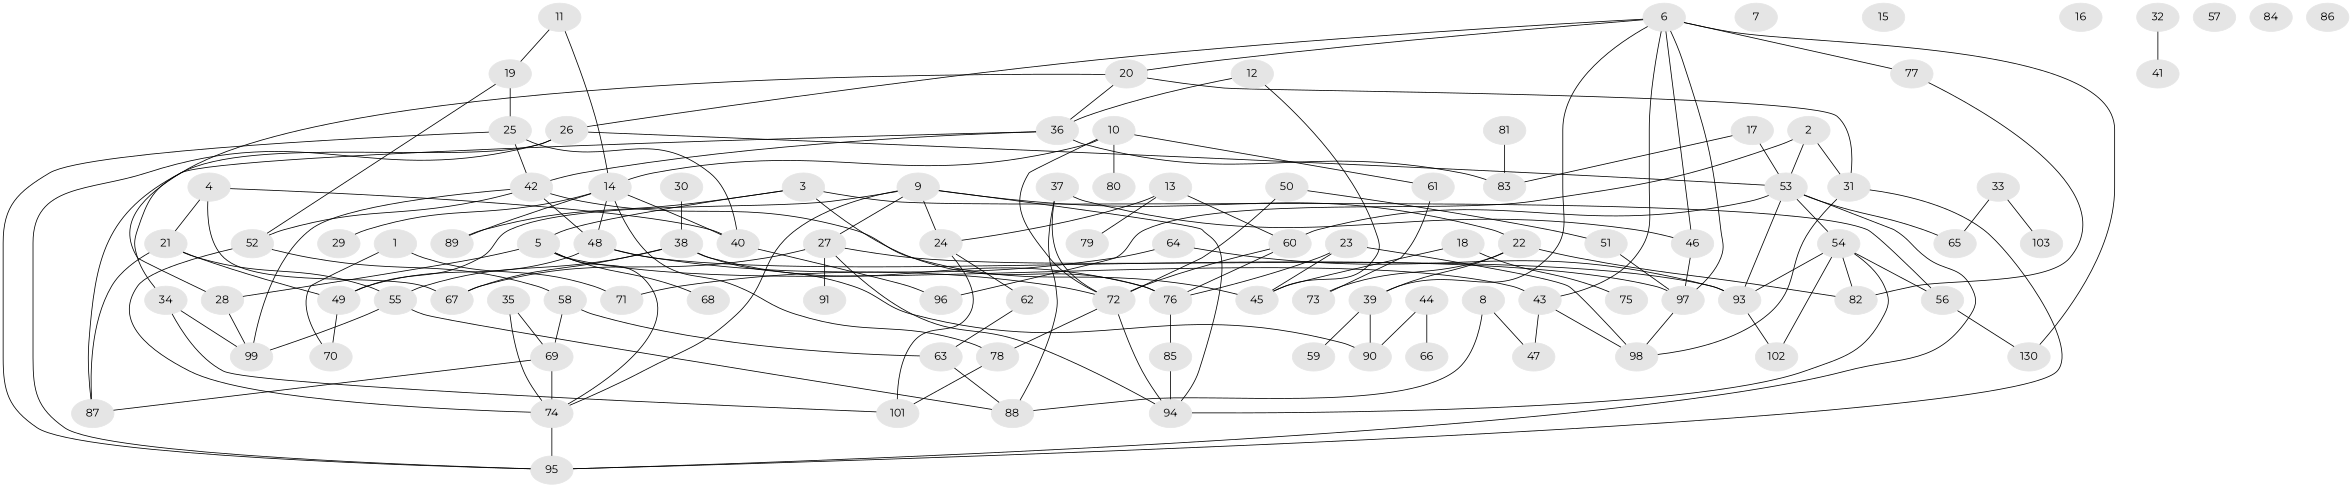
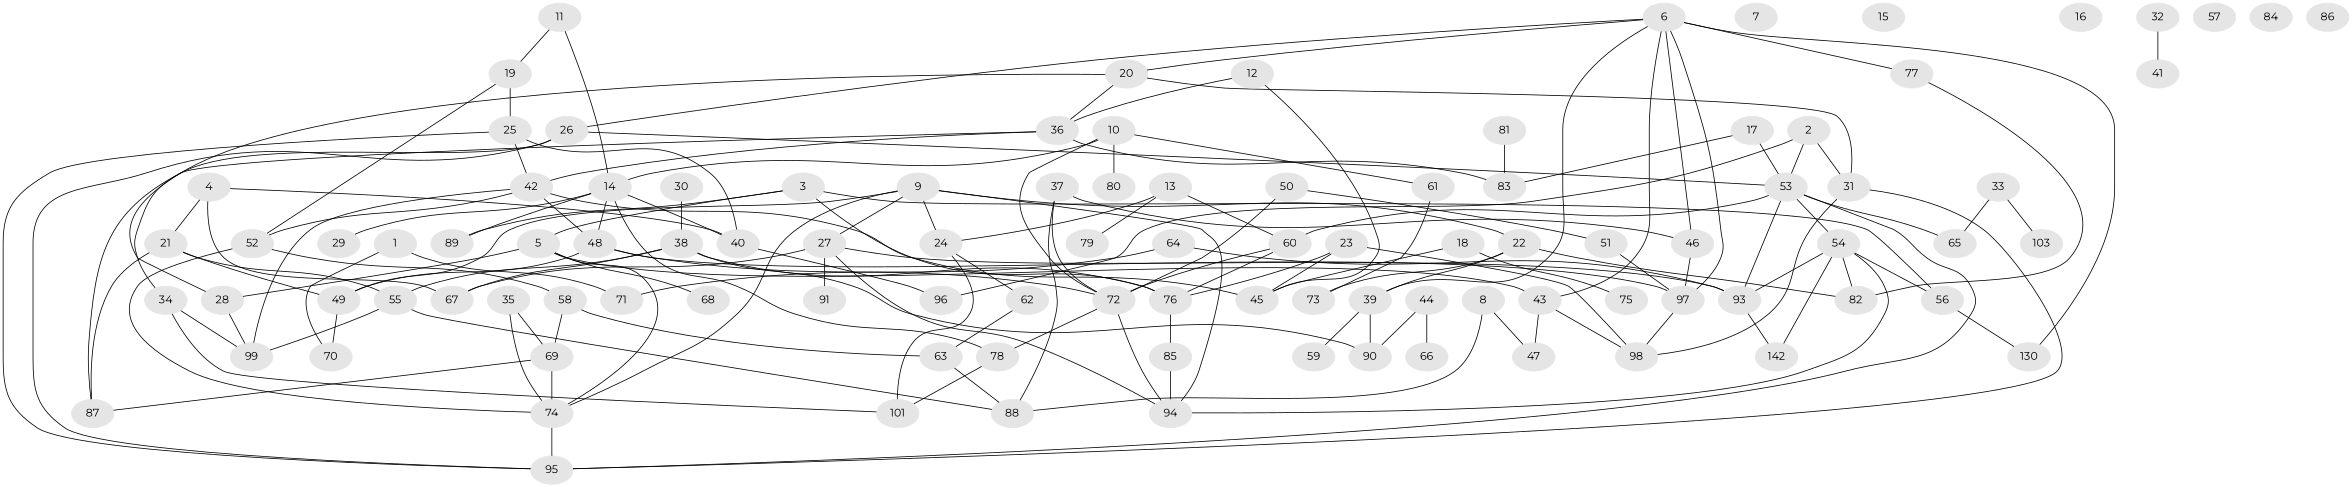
node "102": label "102" -> "142"
